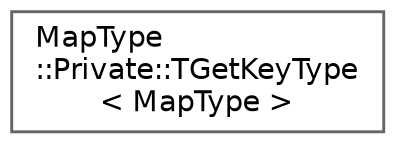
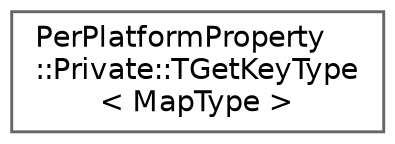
node "MapType ::Private::TGetKeyType < MapType >": label "MapType ::Private::TGetKeyType < MapType >" -> "PerPlatformProperty ::Private::TGetKeyType < MapType >"
